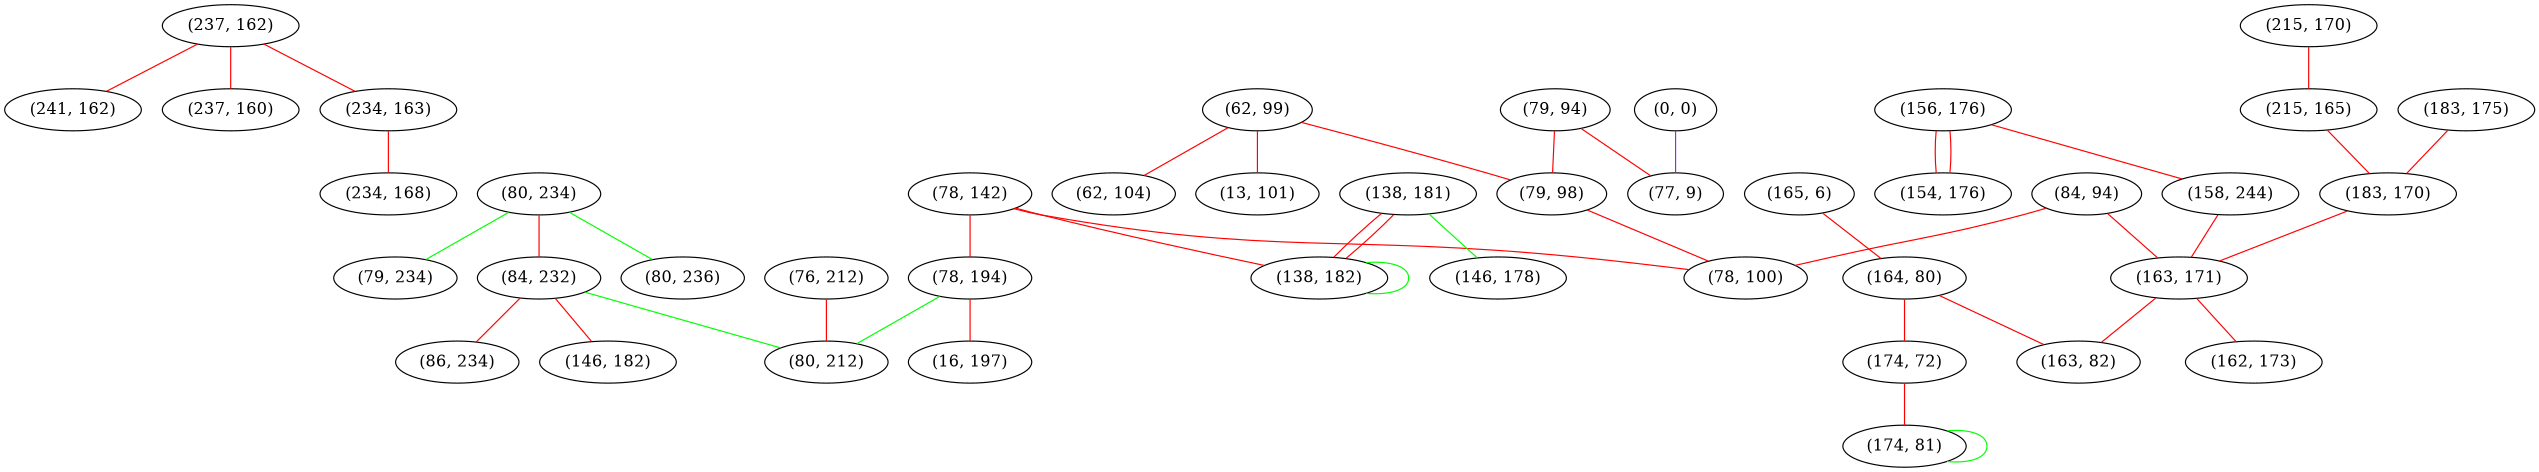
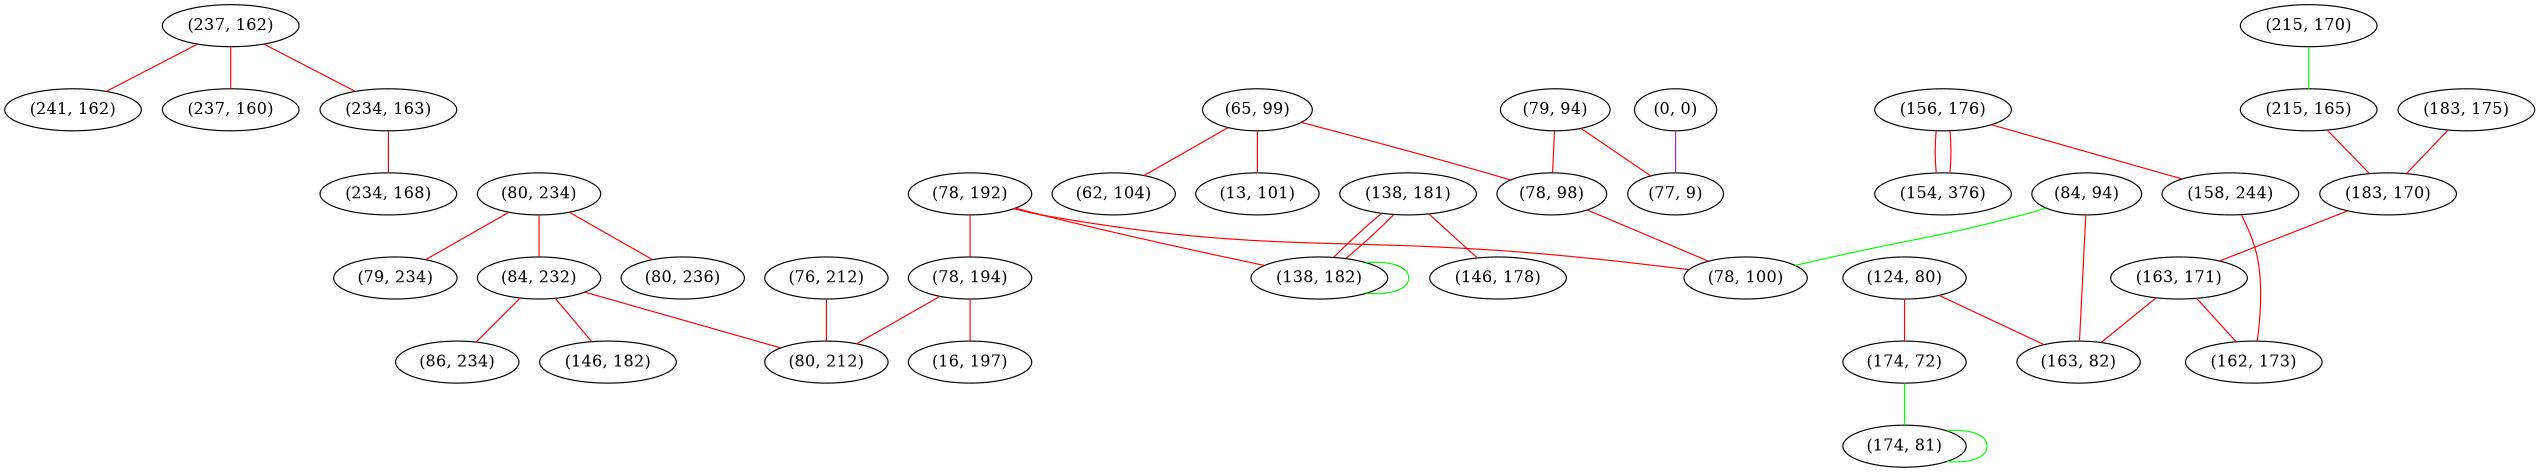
edge "(215, 170)" -- "(215, 165)": color red -> green
node "(62, 99)": label "(62, 99)" -> "(65, 99)"
node "(78, 142)": label "(78, 142)" -> "(78, 192)"
node "(79, 98)": label "(79, 98)" -> "(78, 98)"
node "(165, 6)": removed
node "(154, 176)": label "(154, 176)" -> "(154, 376)"
edge "(80, 234)" -- "(79, 234)": color green -> red
edge "(80, 234)" -- "(80, 236)": color green -> red
edge "(138, 181)" -- "(146, 178)": color green -> red
edge "(84, 94)" -- "(163, 171)": now "(84, 94)" -- "(163, 82)"
edge "(158, 244)" -- "(163, 171)": now "(158, 244)" -- "(162, 173)"
edge "(84, 94)" -- "(78, 100)": color red -> green
node "(164, 80)": label "(164, 80)" -> "(124, 80)"
edge "(84, 232)" -- "(80, 212)": color green -> red
edge "(78, 194)" -- "(80, 212)": color green -> red
edge "(174, 72)" -- "(174, 81)": color red -> green
